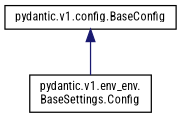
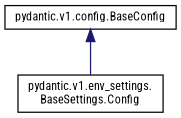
node "pydantic.v1.env_env. BaseSettings.Config": label "pydantic.v1.env_env. BaseSettings.Config" -> "pydantic.v1.env_settings. BaseSettings.Config"
